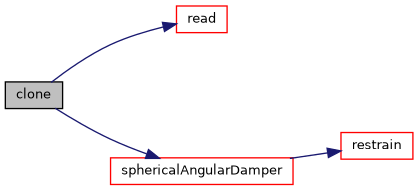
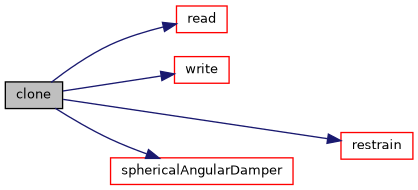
node "write": added
edge "sphericalAngularDamper" -> "restrain": now "clone" -> "restrain"
